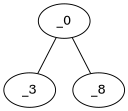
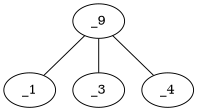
node "_0": label "_0" -> "_9"
node "_1": added
node "_8": label "_8" -> "_4"
